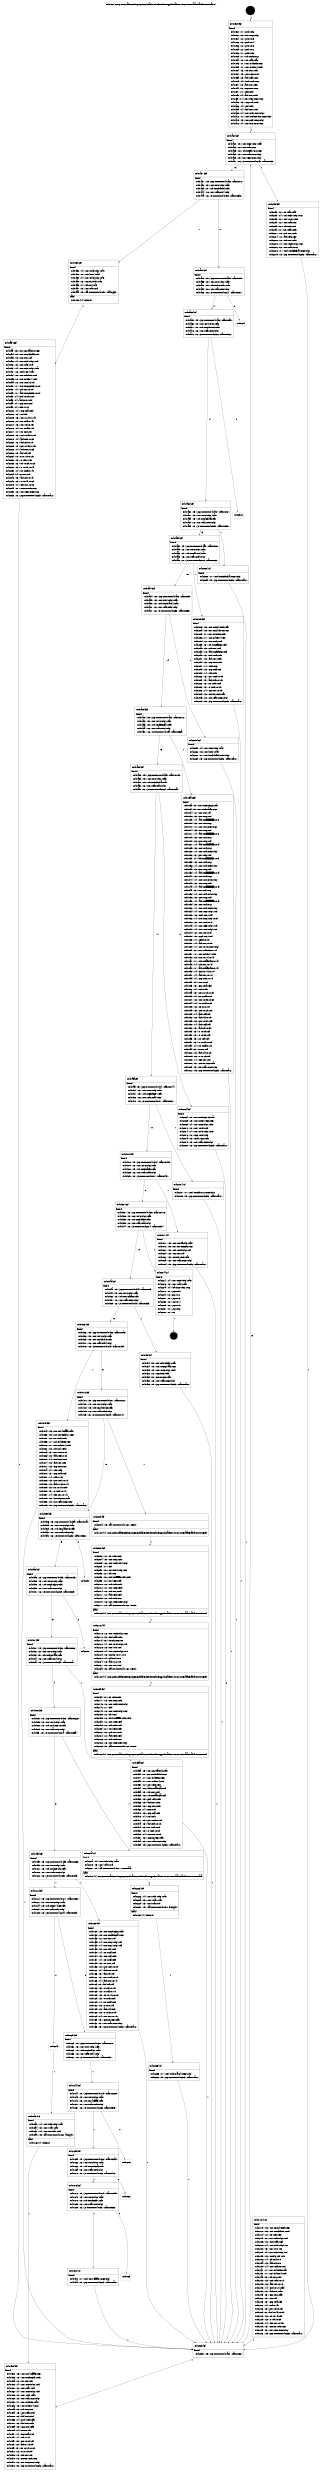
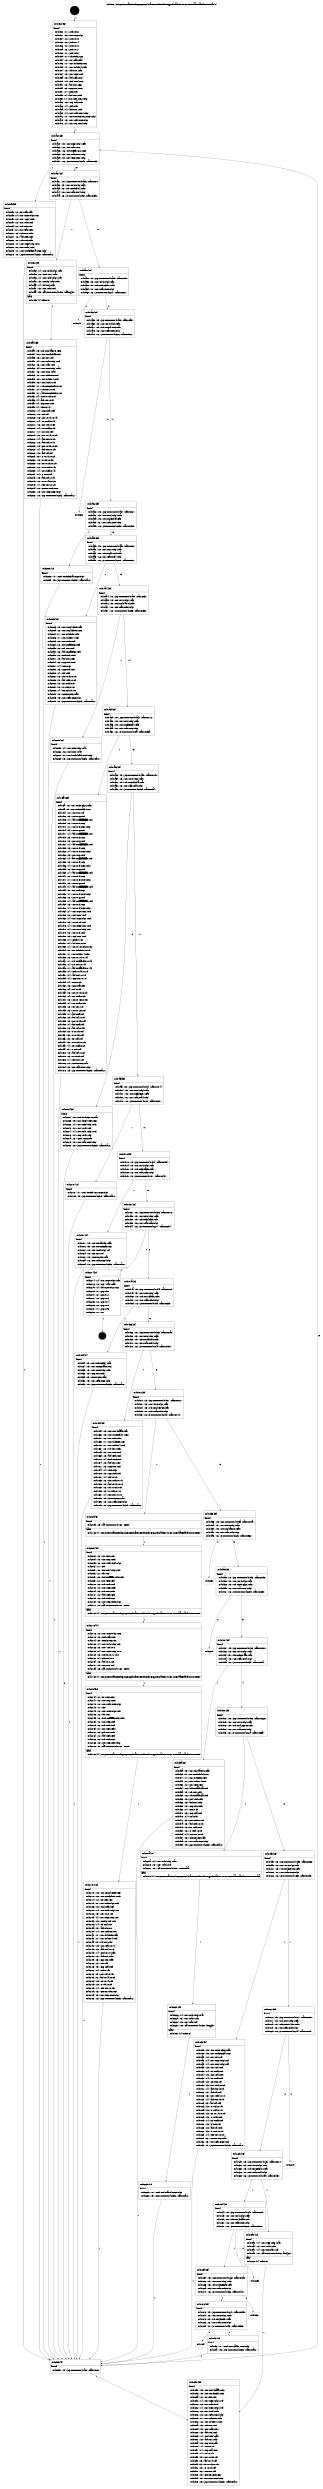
edge "0x40213f [52]" -> "0x402173 [116]": added, label "1"
edge "0x40224d" -> "0x401ea0 [16]": now "0x401c2b [25]" -> "0x401ea0 [16]"
